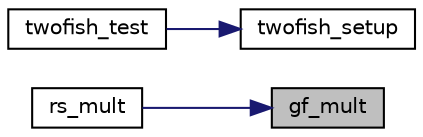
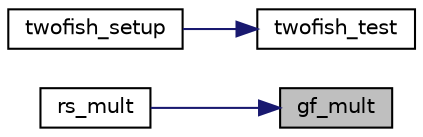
edge "twofish_test" -> "twofish_setup": reversed
